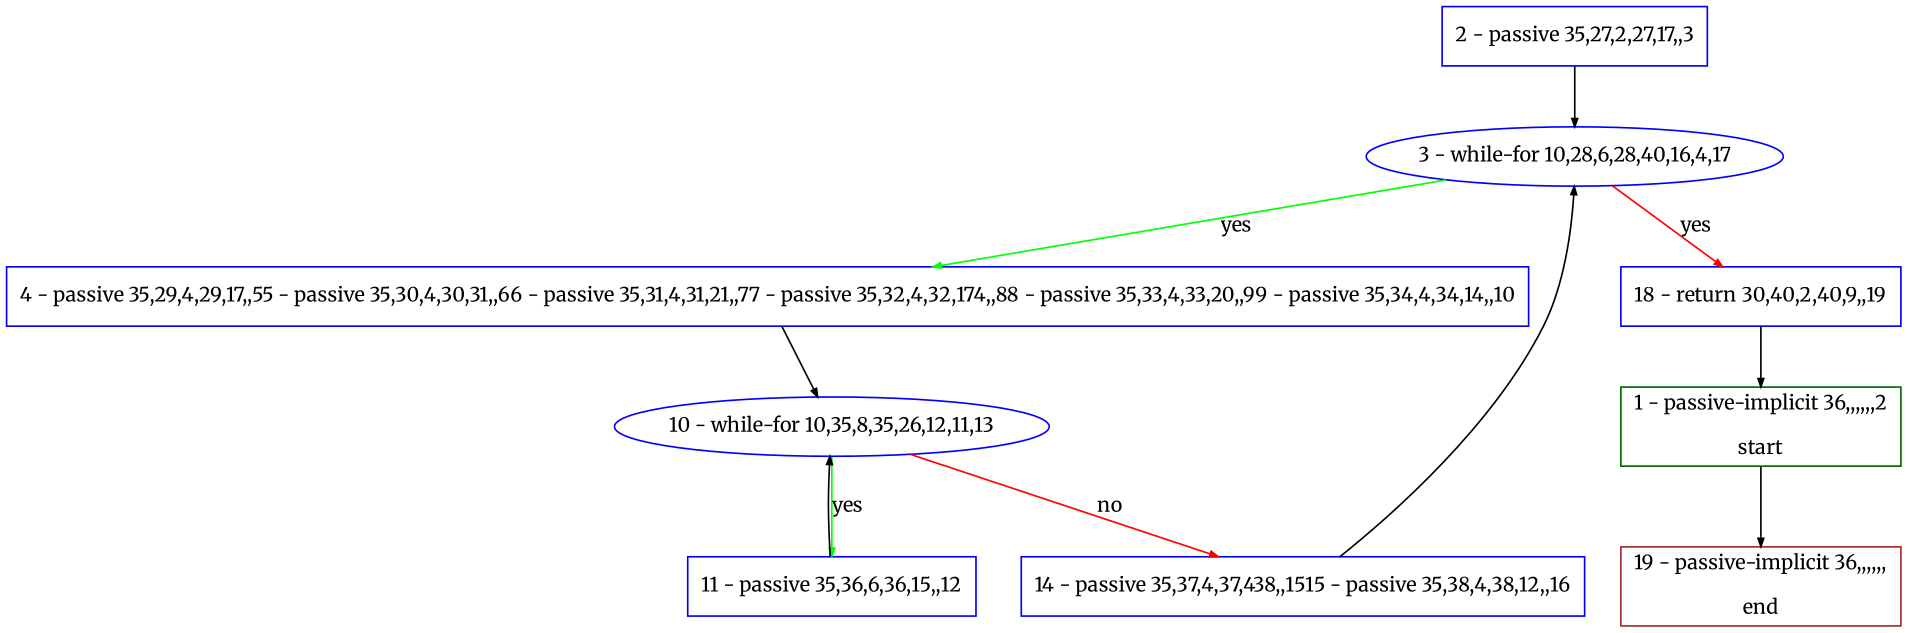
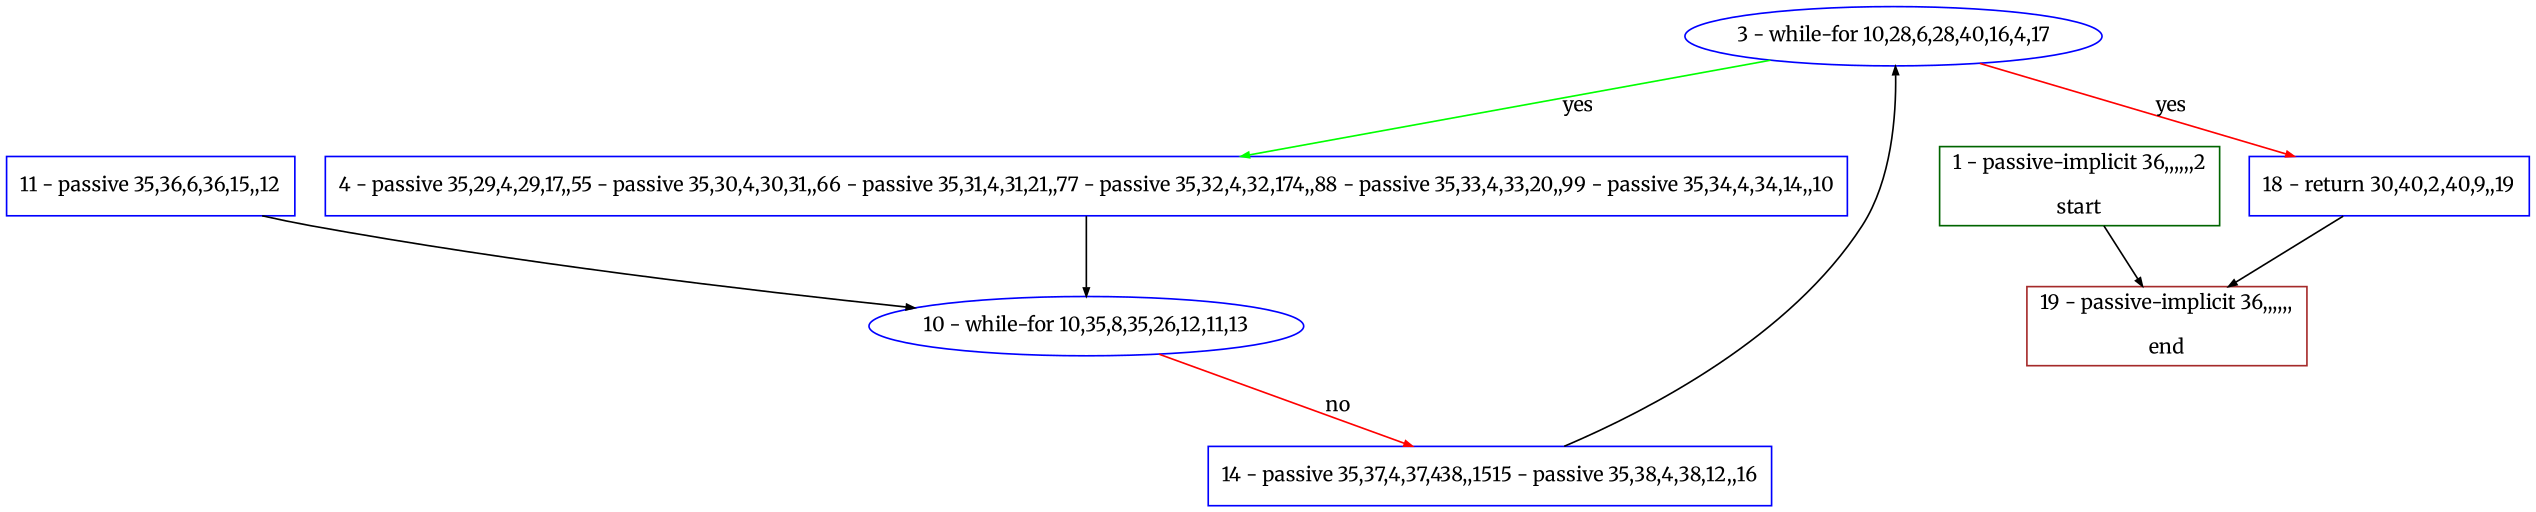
node "2 - passive 35,27,2,27,17,,3": removed
edge "18 - return 30,40,2,40,9,,19" -> "1 - passive-implicit 36,,,,,,2 start": now "18 - return 30,40,2,40,9,,19" -> "19 - passive-implicit 36,,,,,, end"
edge "10 - while-for 10,35,8,35,26,12,11,13" -> "11 - passive 35,36,6,36,15,,12": removed, label "yes"
